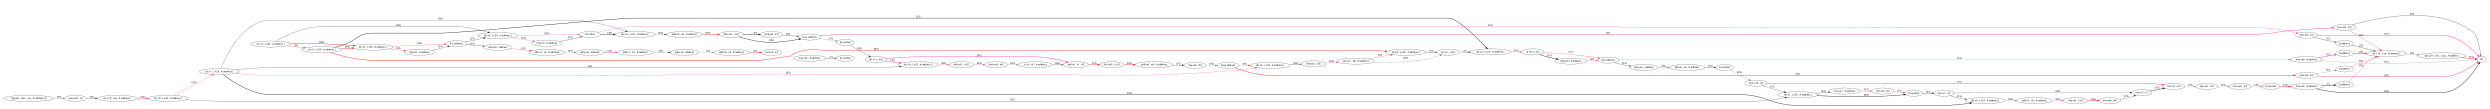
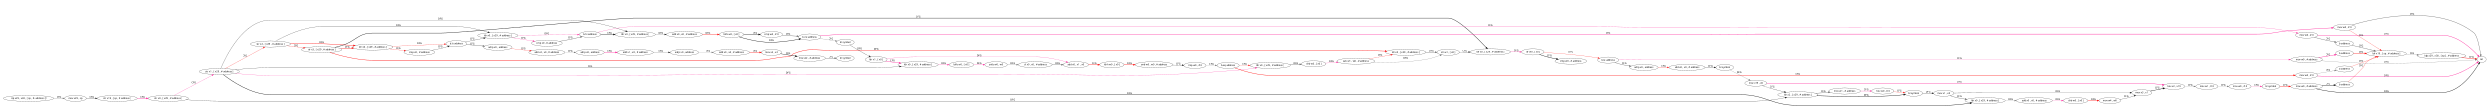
node "b.hi ldrb": label "b.hi ldrb" -> "b.hi address"
edge "mov x3 , x2" -> "mov w2 , # address": added, label "CFG"
edge "ldr x1 , [ x0 ]" -> "add x0 , x1 , x0": style bold -> solid
edge "str x1 , [ x29 , # address ]" -> "str x2 , [ x29 , # address ]": added, label "CFG"
edge "cmp w0 , # address" -> "b.le address": removed, label "CFG"
